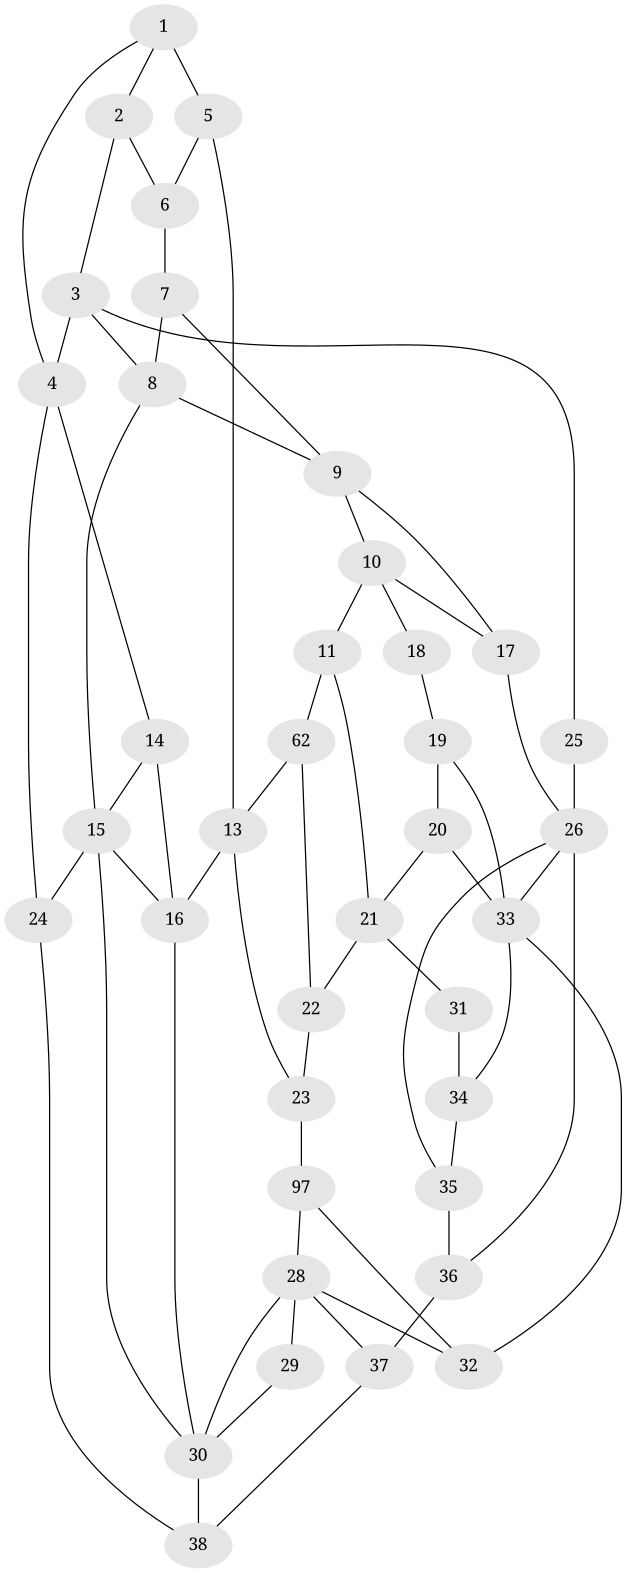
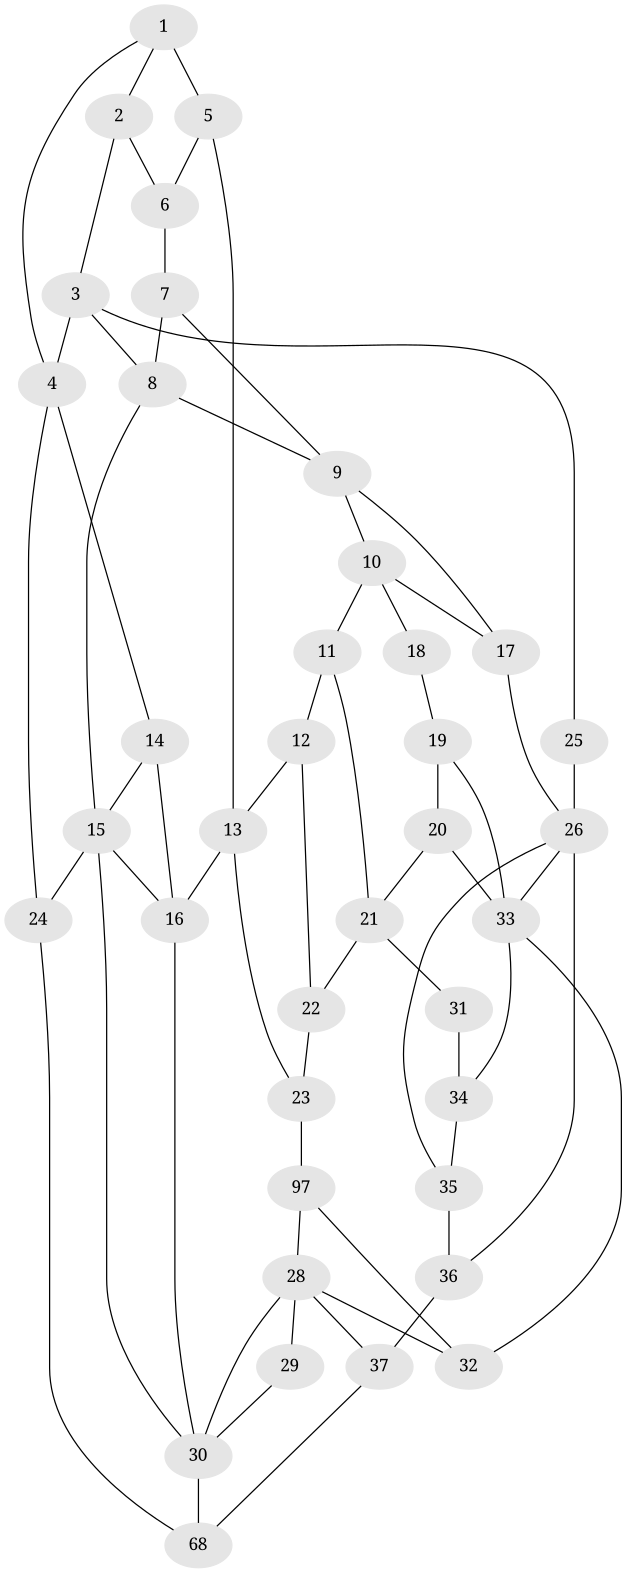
node "62": label "62" -> "12"
node "38": label "38" -> "68"
